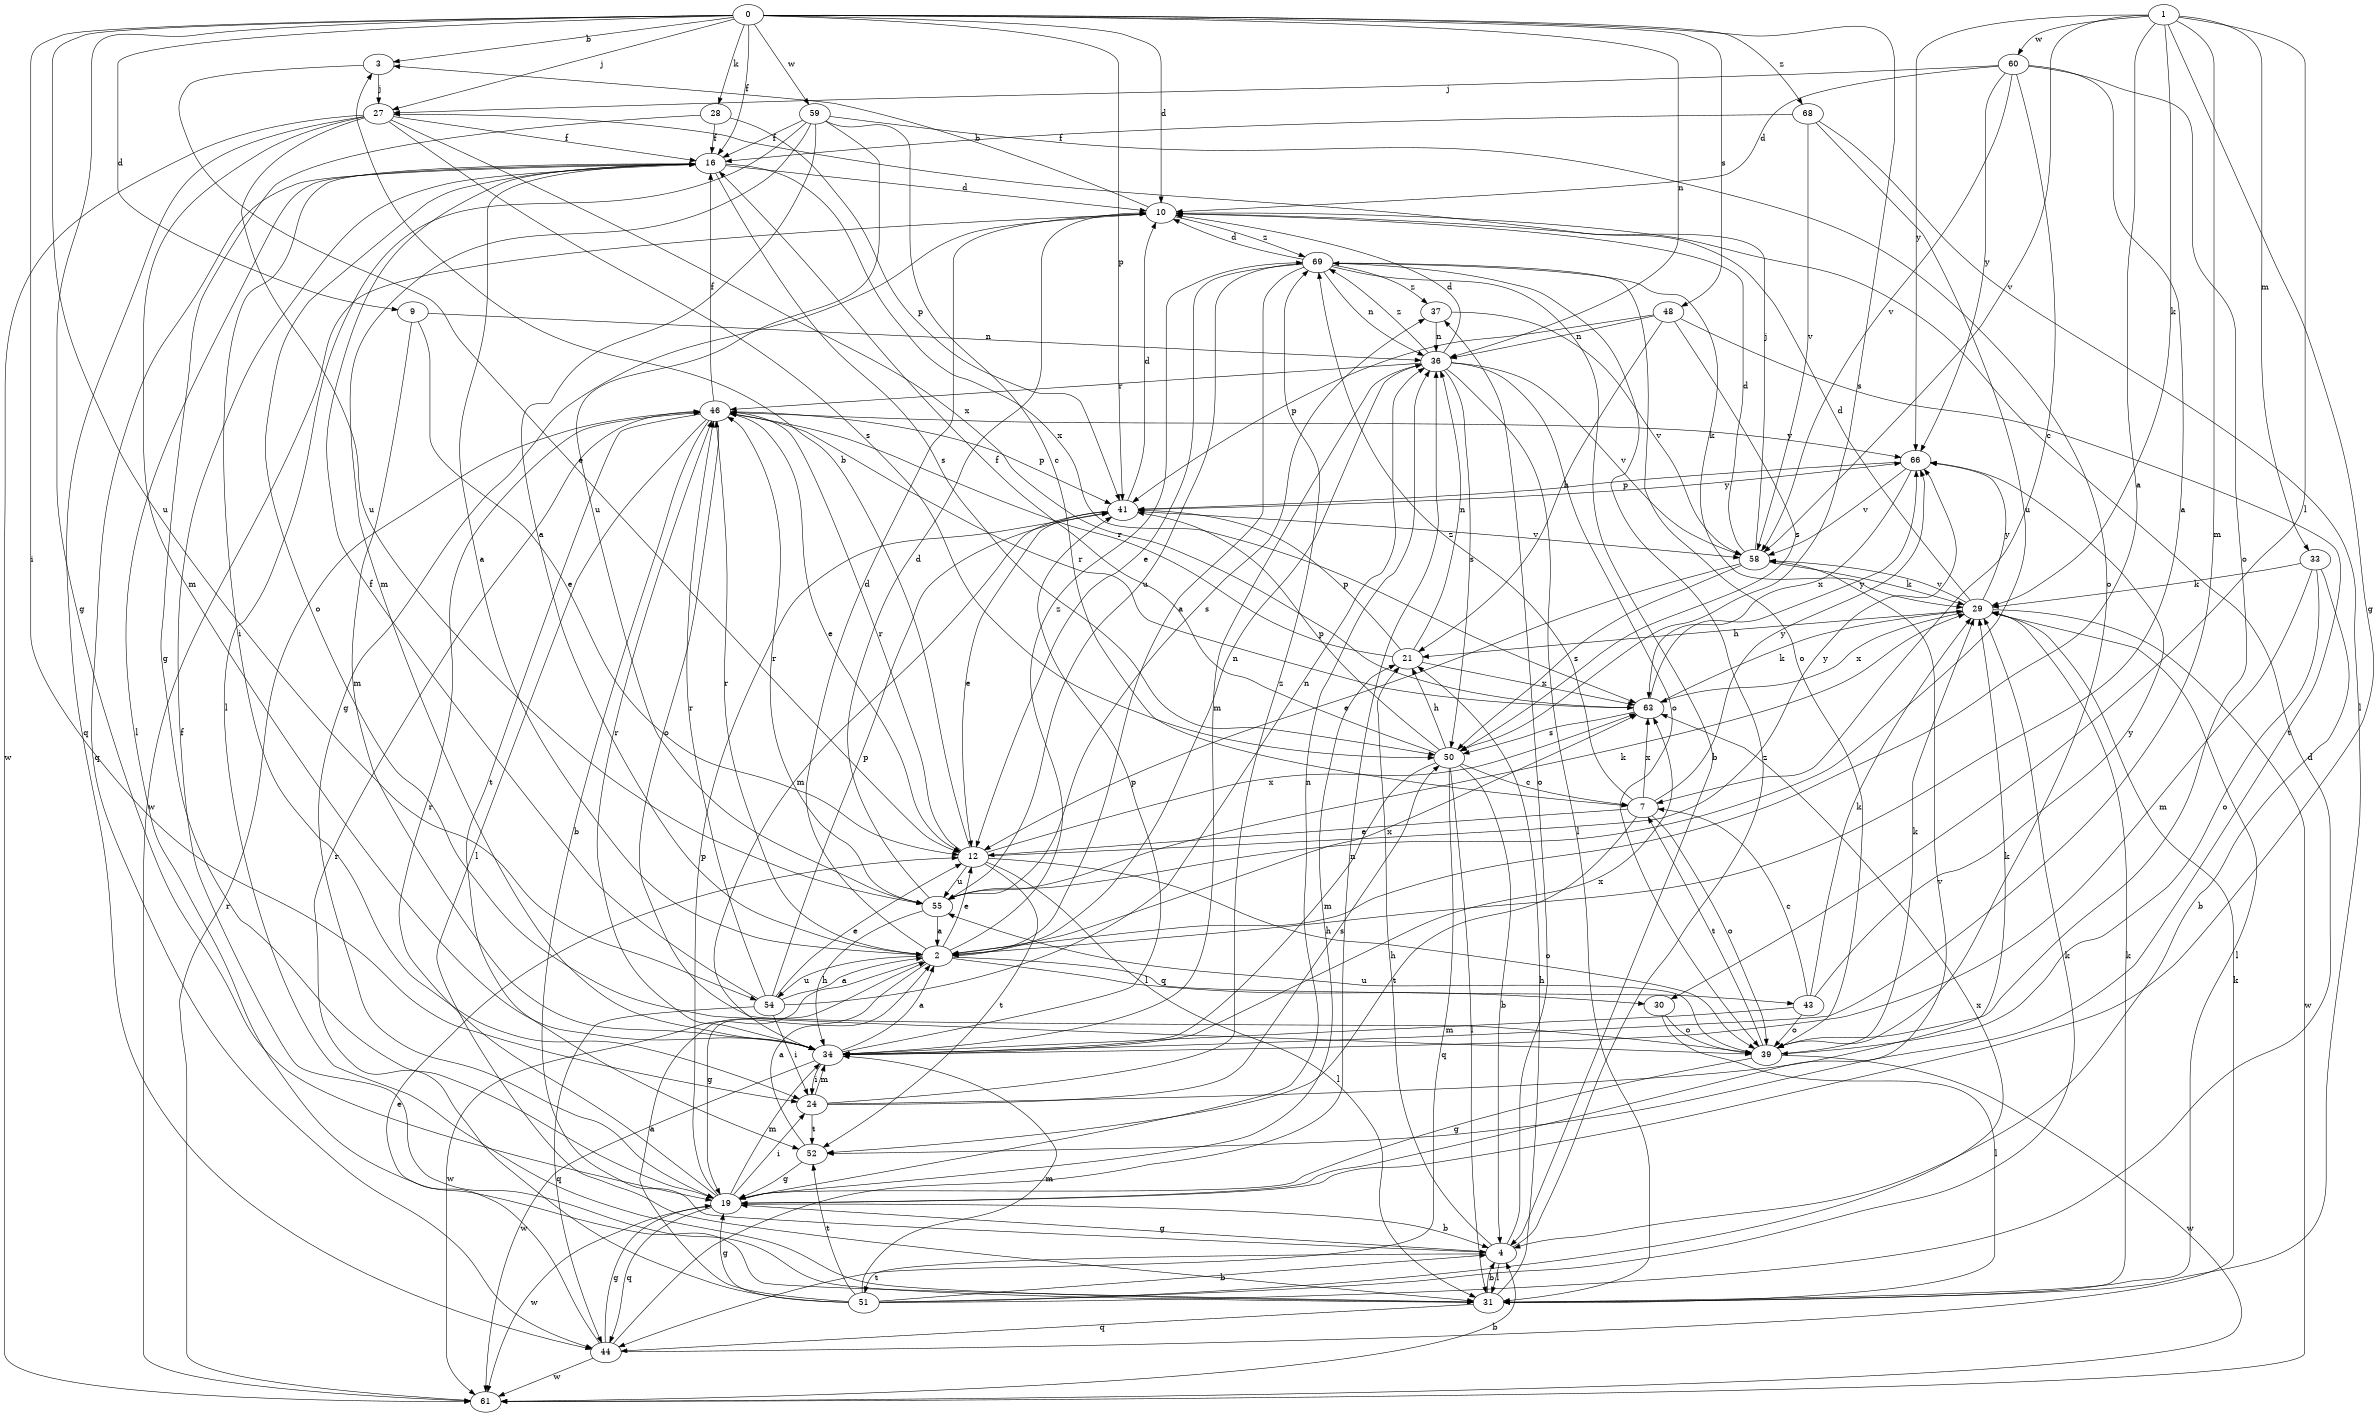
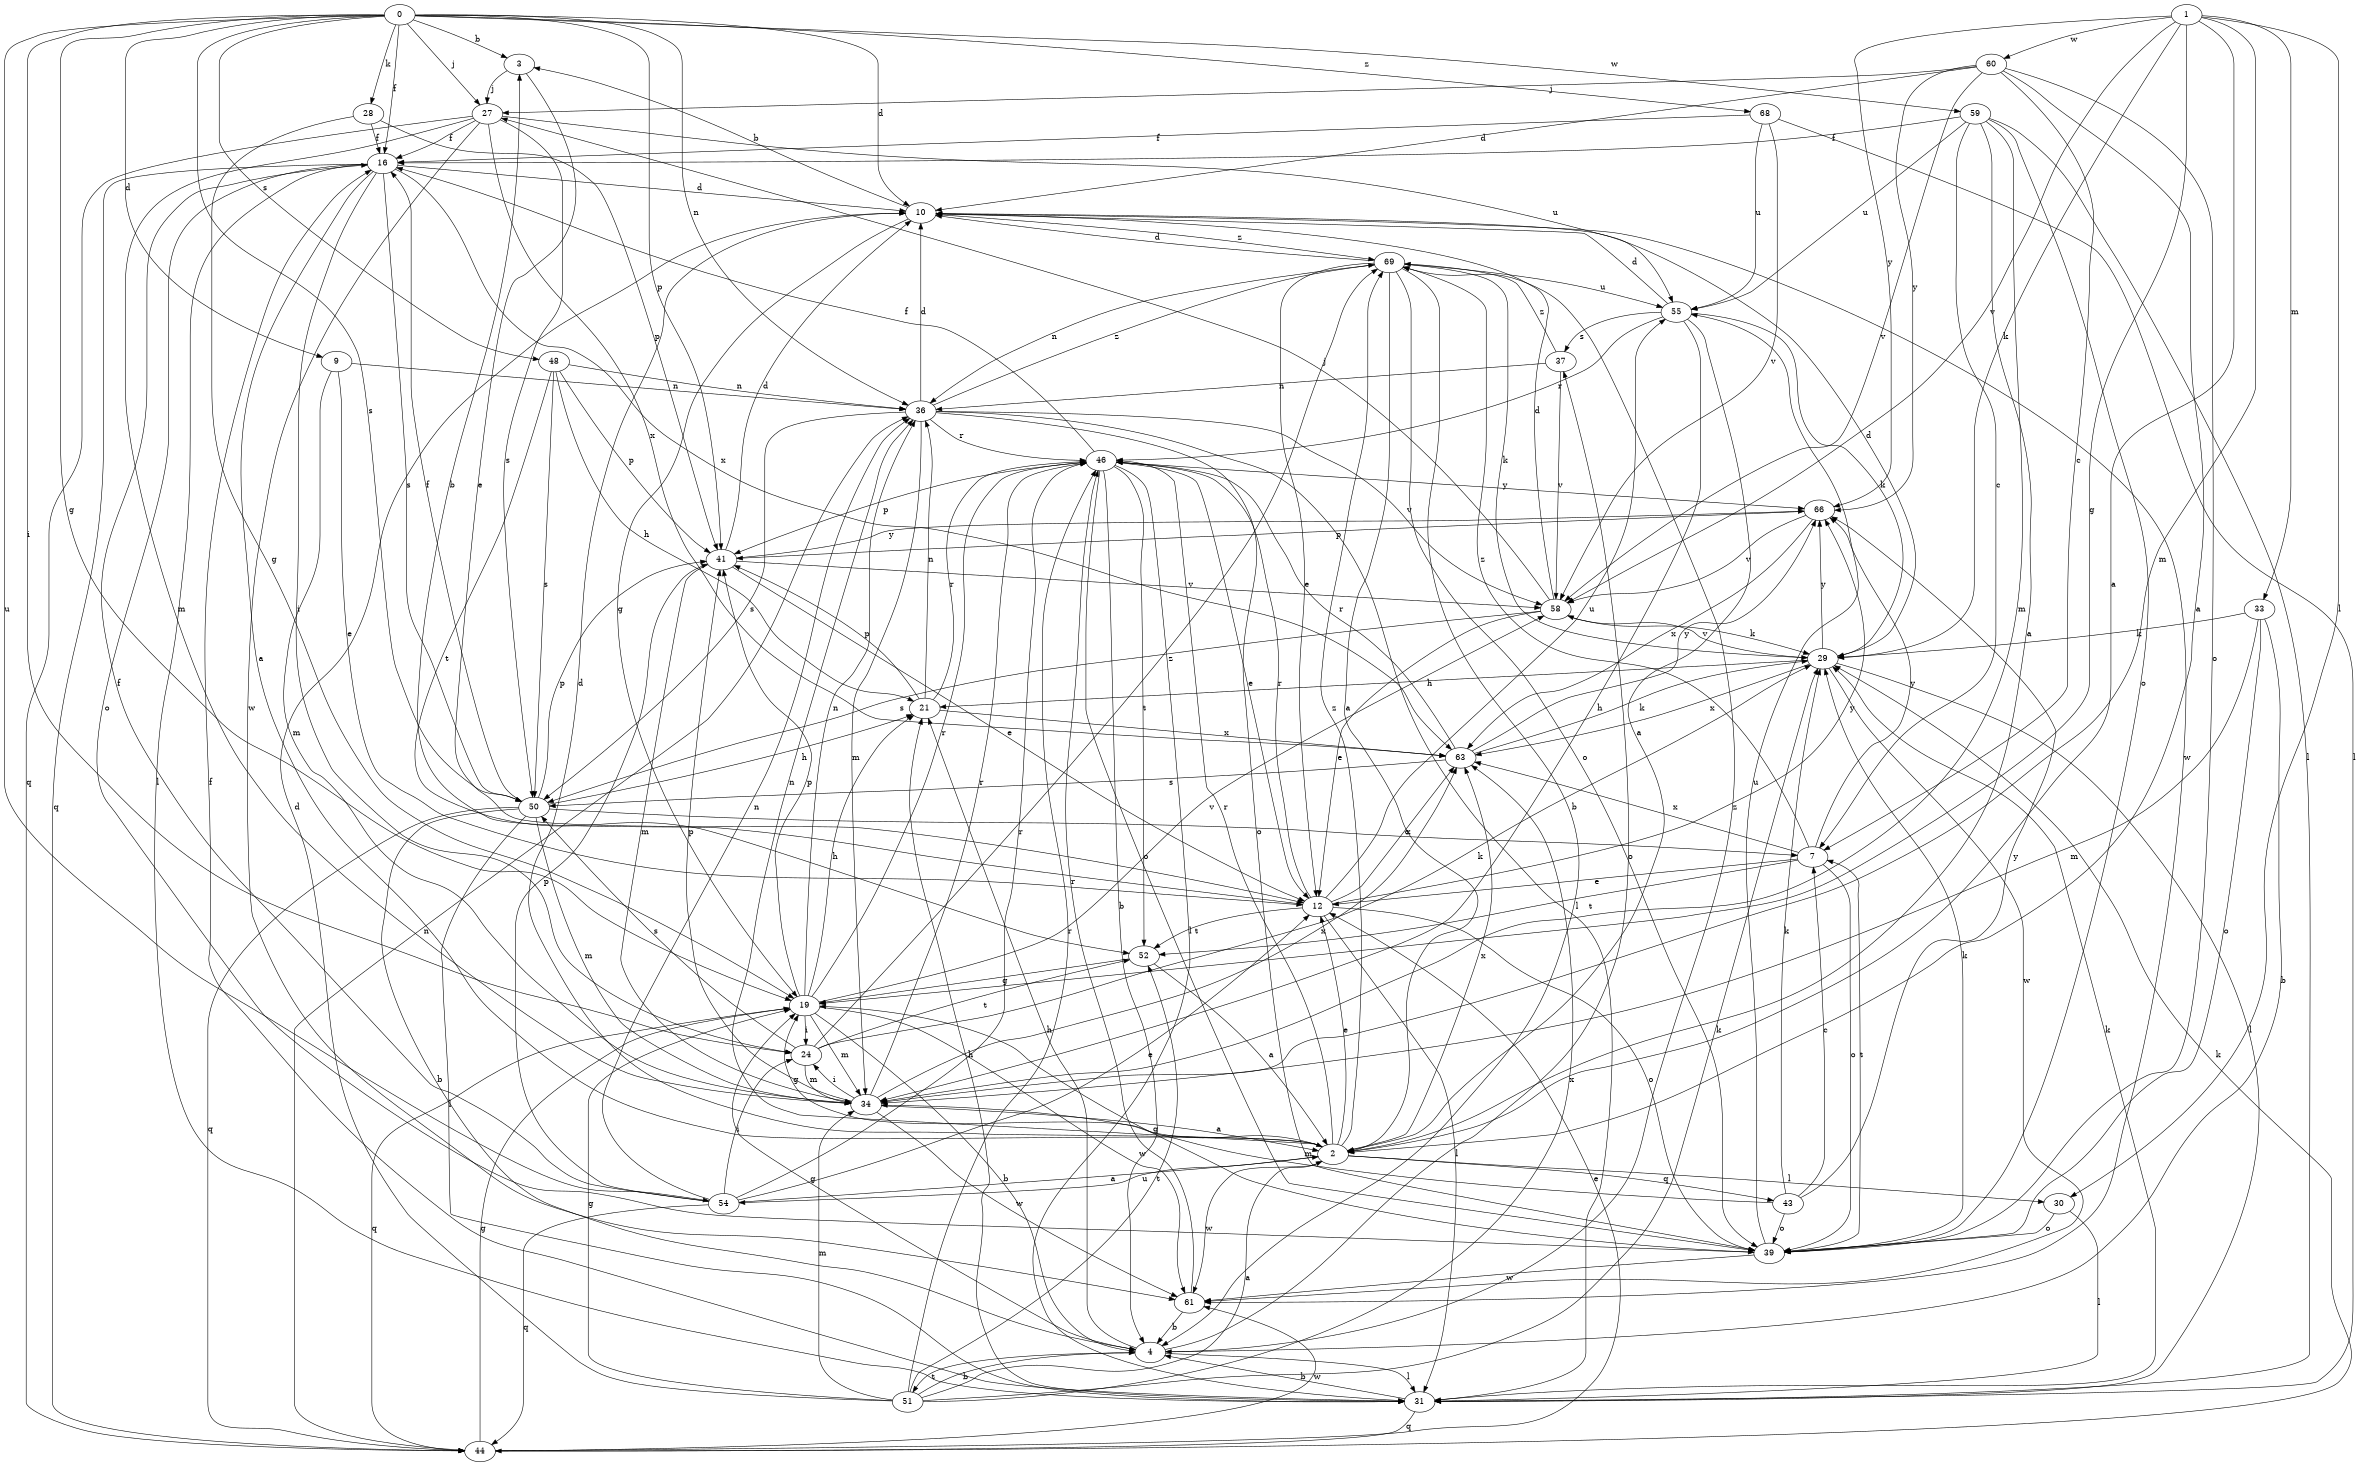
edge "69" -> "37": reversed
